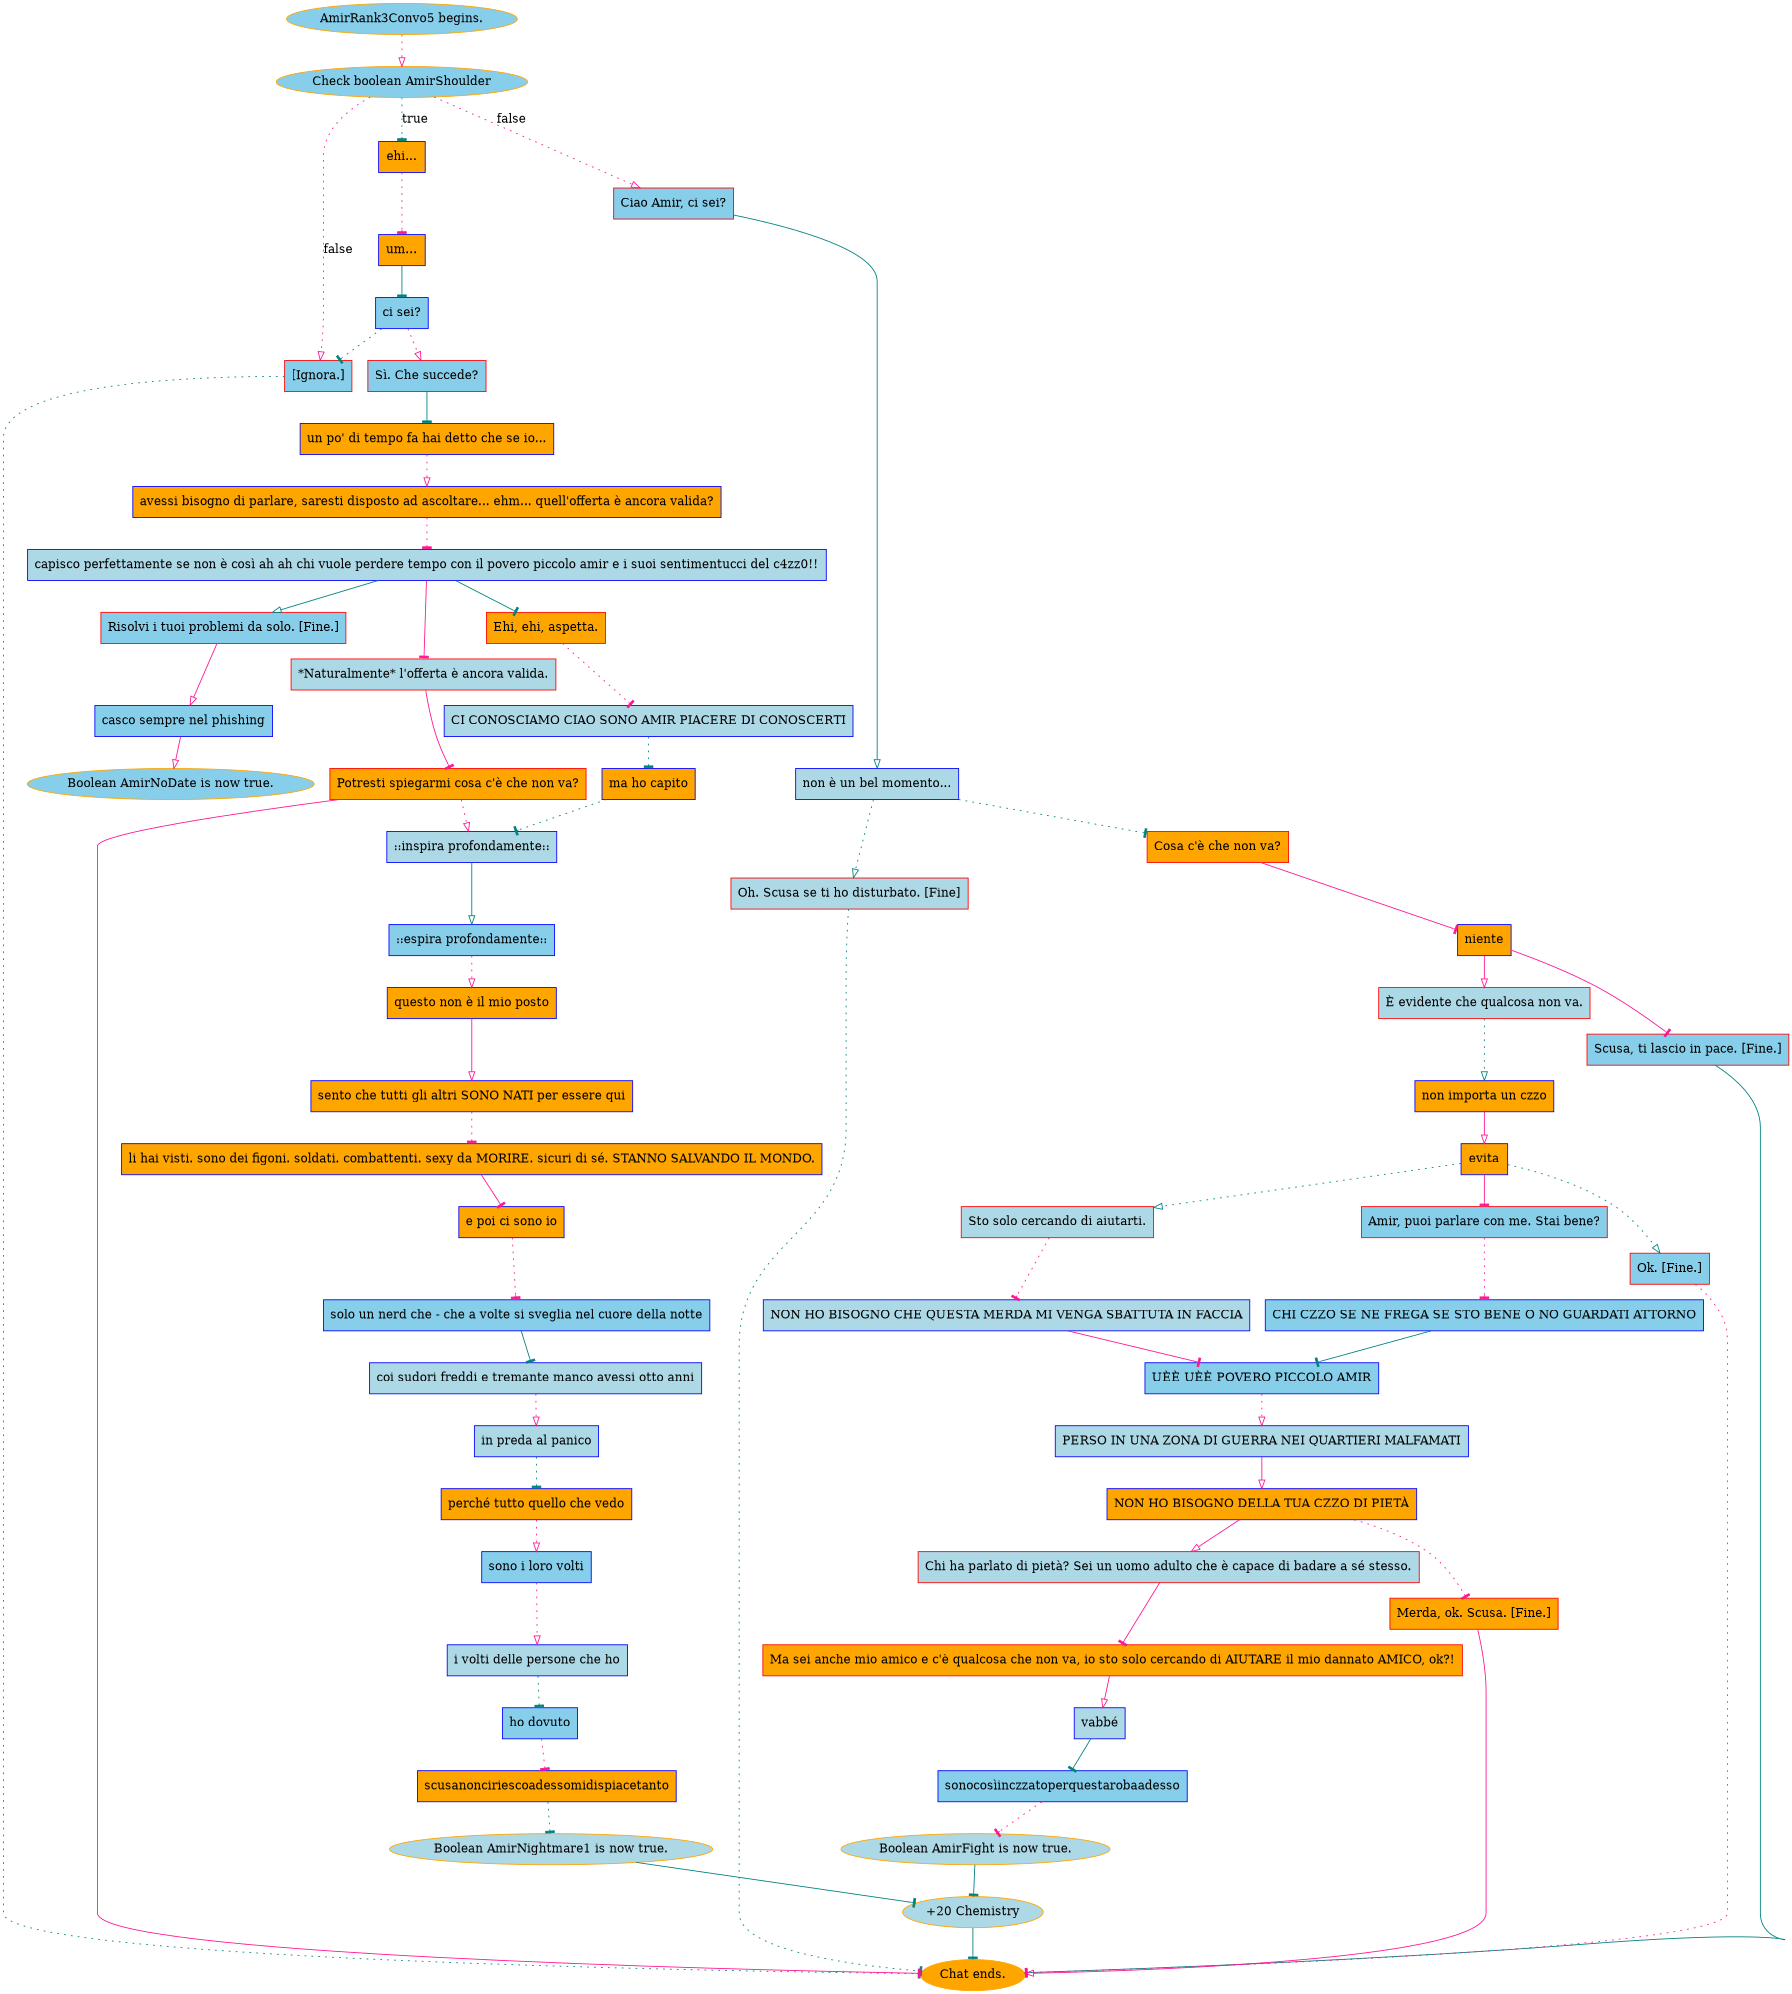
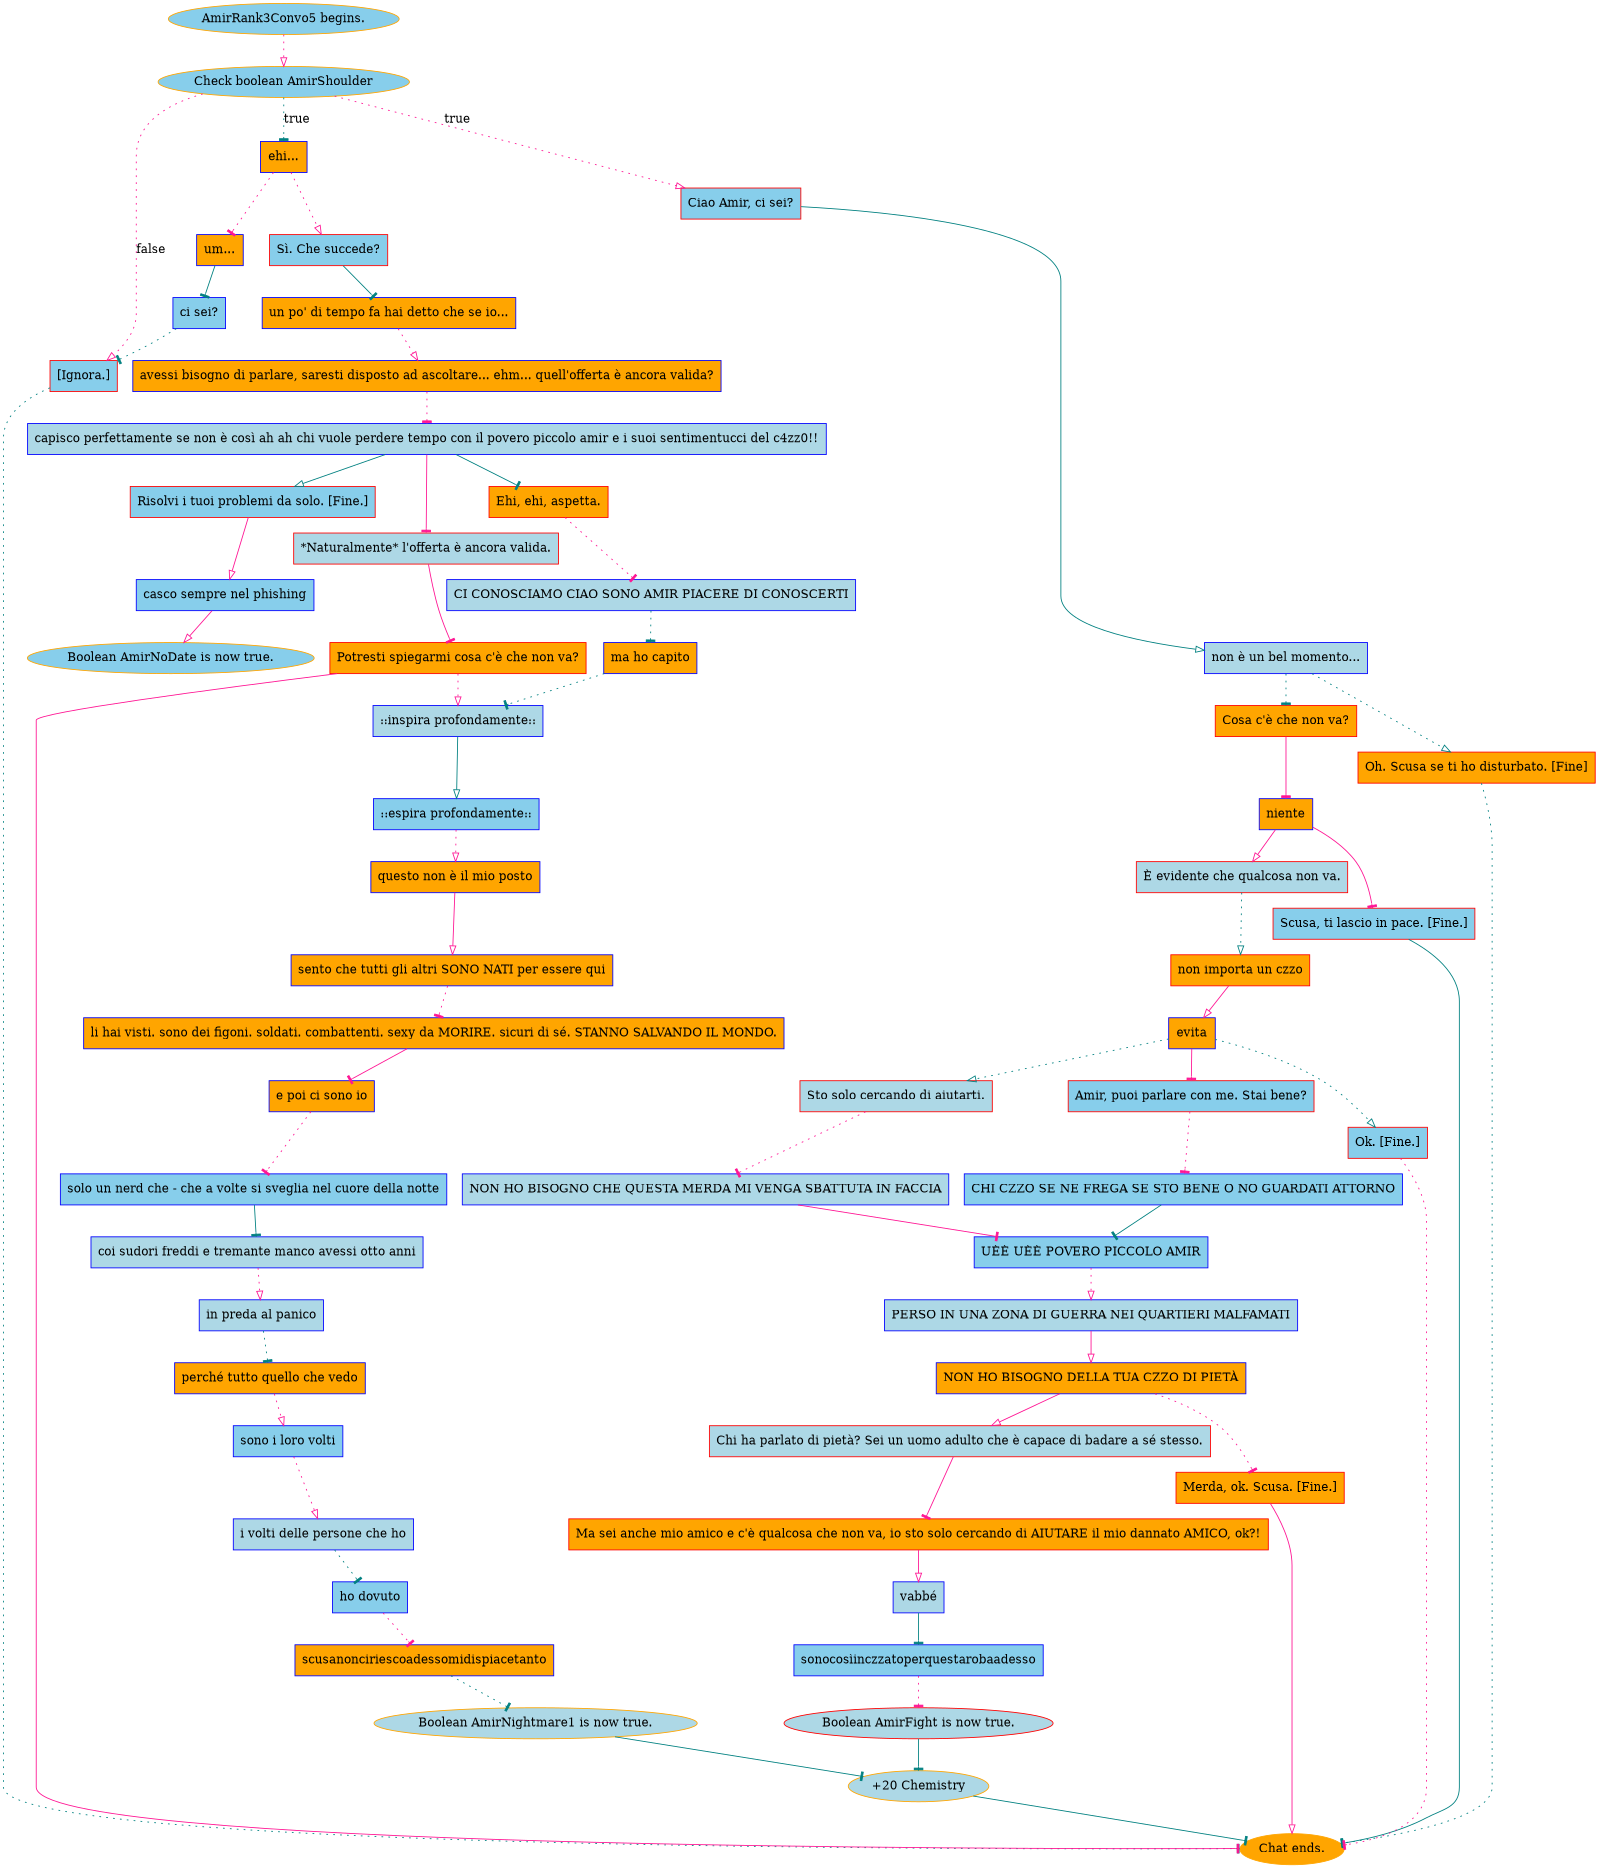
edge "Check boolean AmirShoulder" -> "Ciao Amir, ci sei?": label "false" -> "true"
edge "ci sei?" -> "Sì. Che succede?": now "ehi..." -> "Sì. Che succede?"
node "Oh. Scusa se ti ho disturbato. [Fine]": fillcolor lightblue -> orange
node "non importa un czzo": color blue -> red
node "Boolean AmirFight is now true.": color orange -> red
